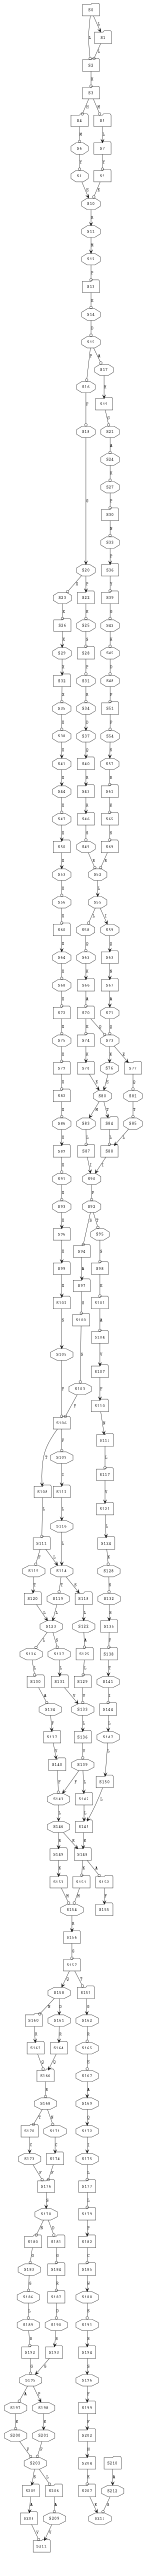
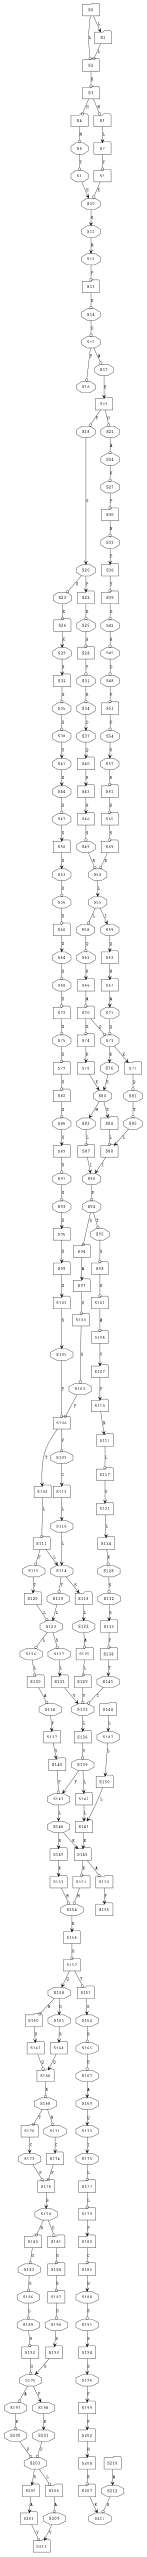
edge "S16" -> "S18": now "S19" -> "S18"
edge "S120" -> "S123": arrowhead vee -> odot
edge "S141" -> "S144": now "S141" -> "S133"
